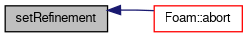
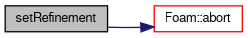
edge "Foam::abort" -> "setRefinement": reversed
